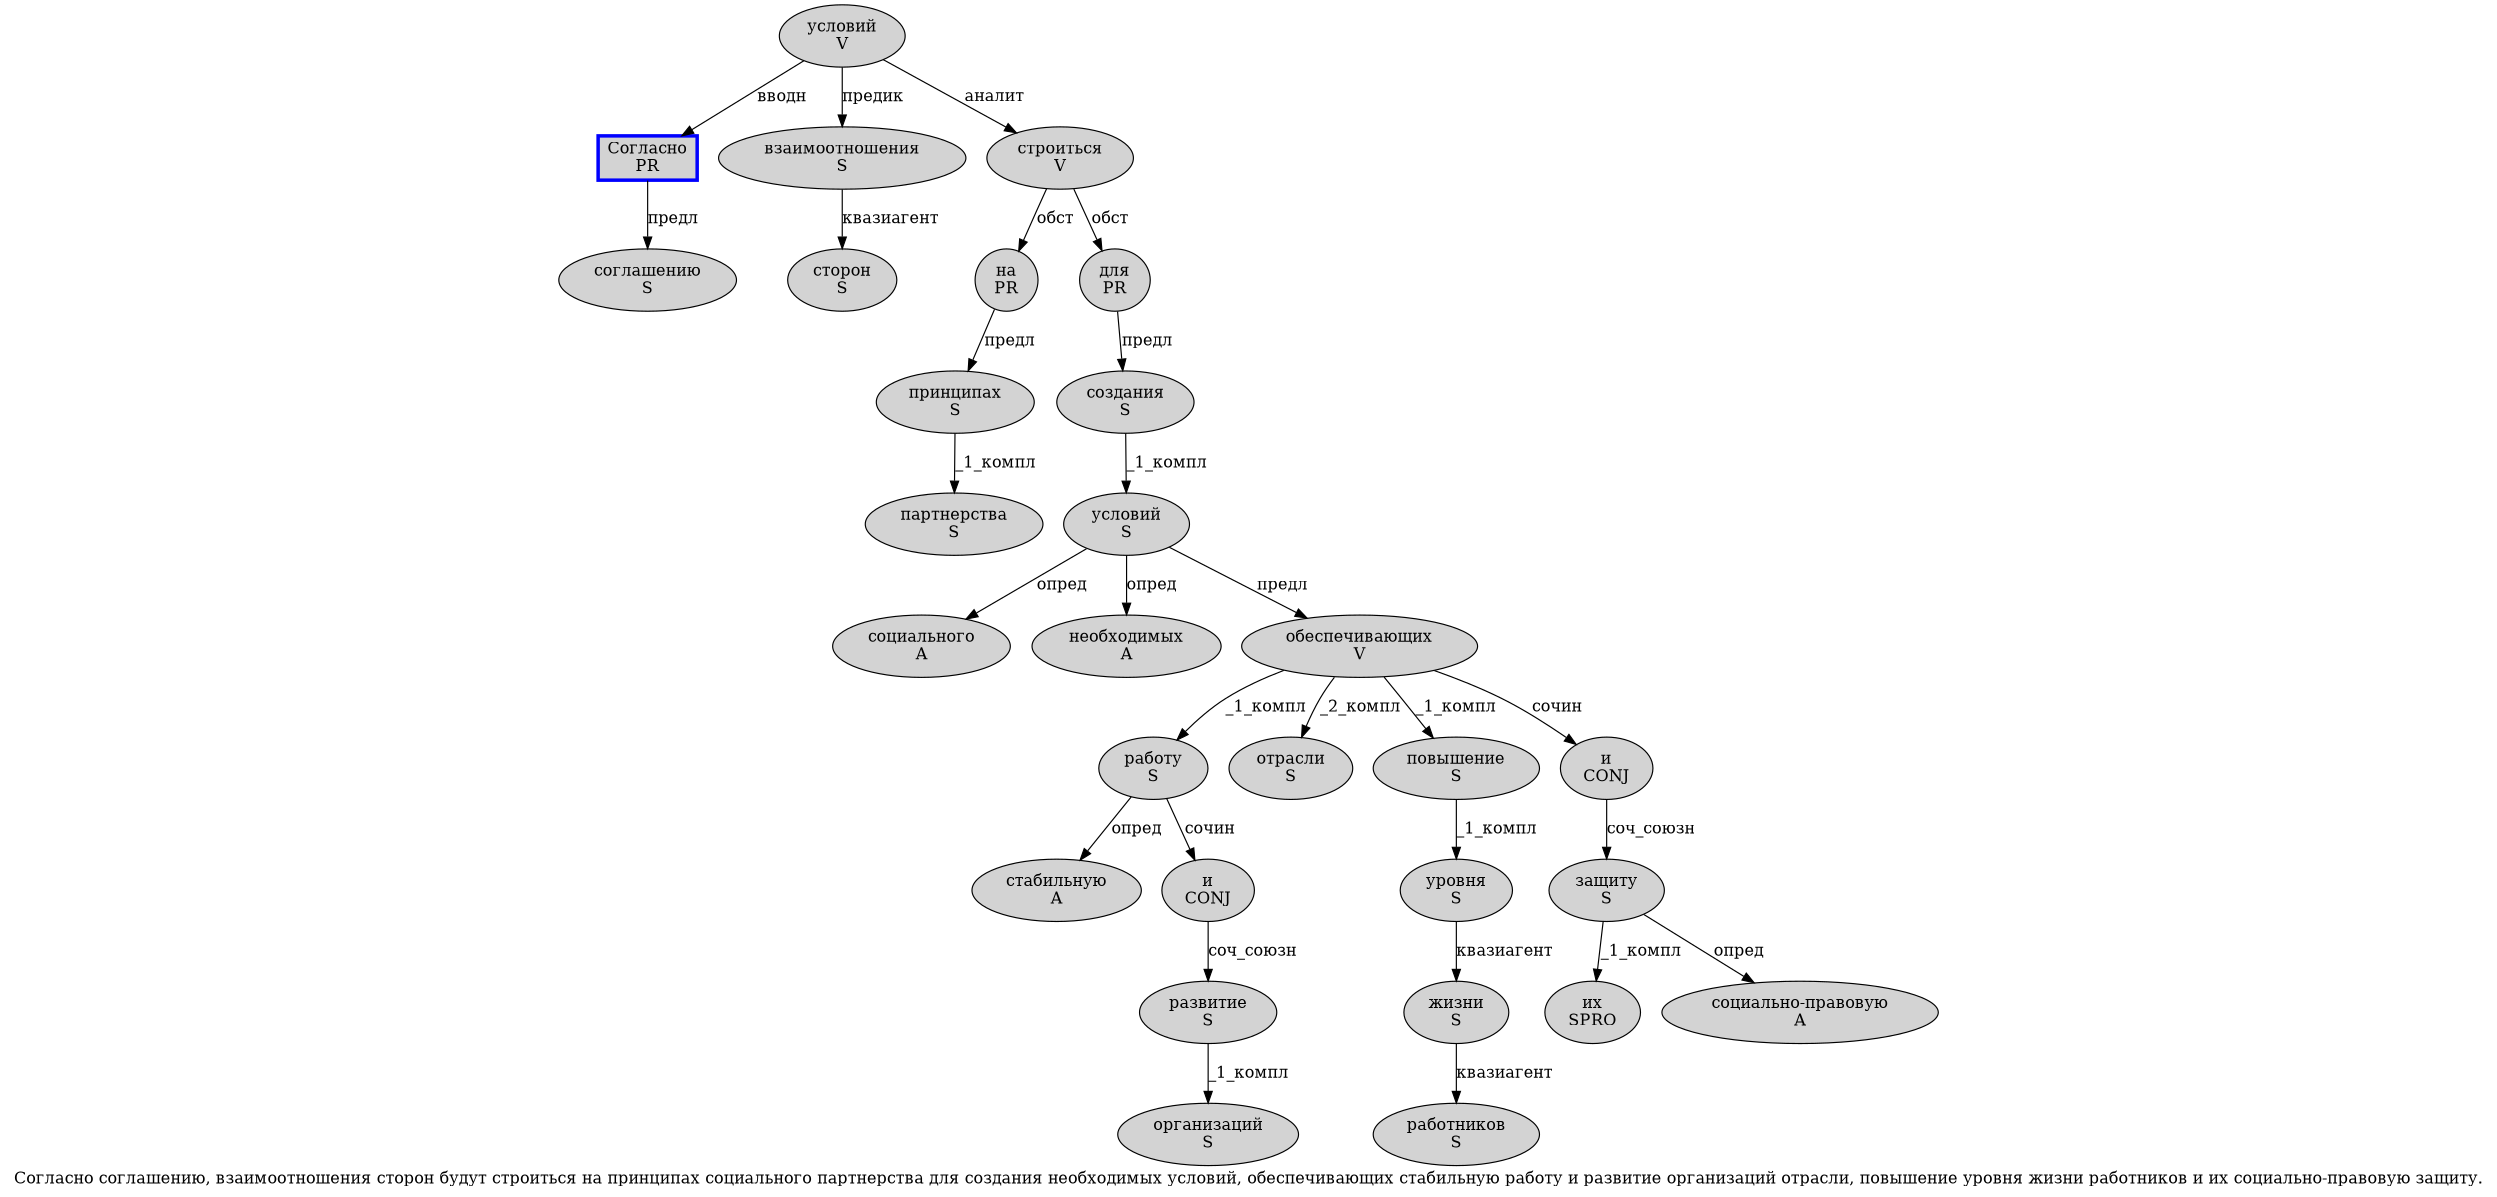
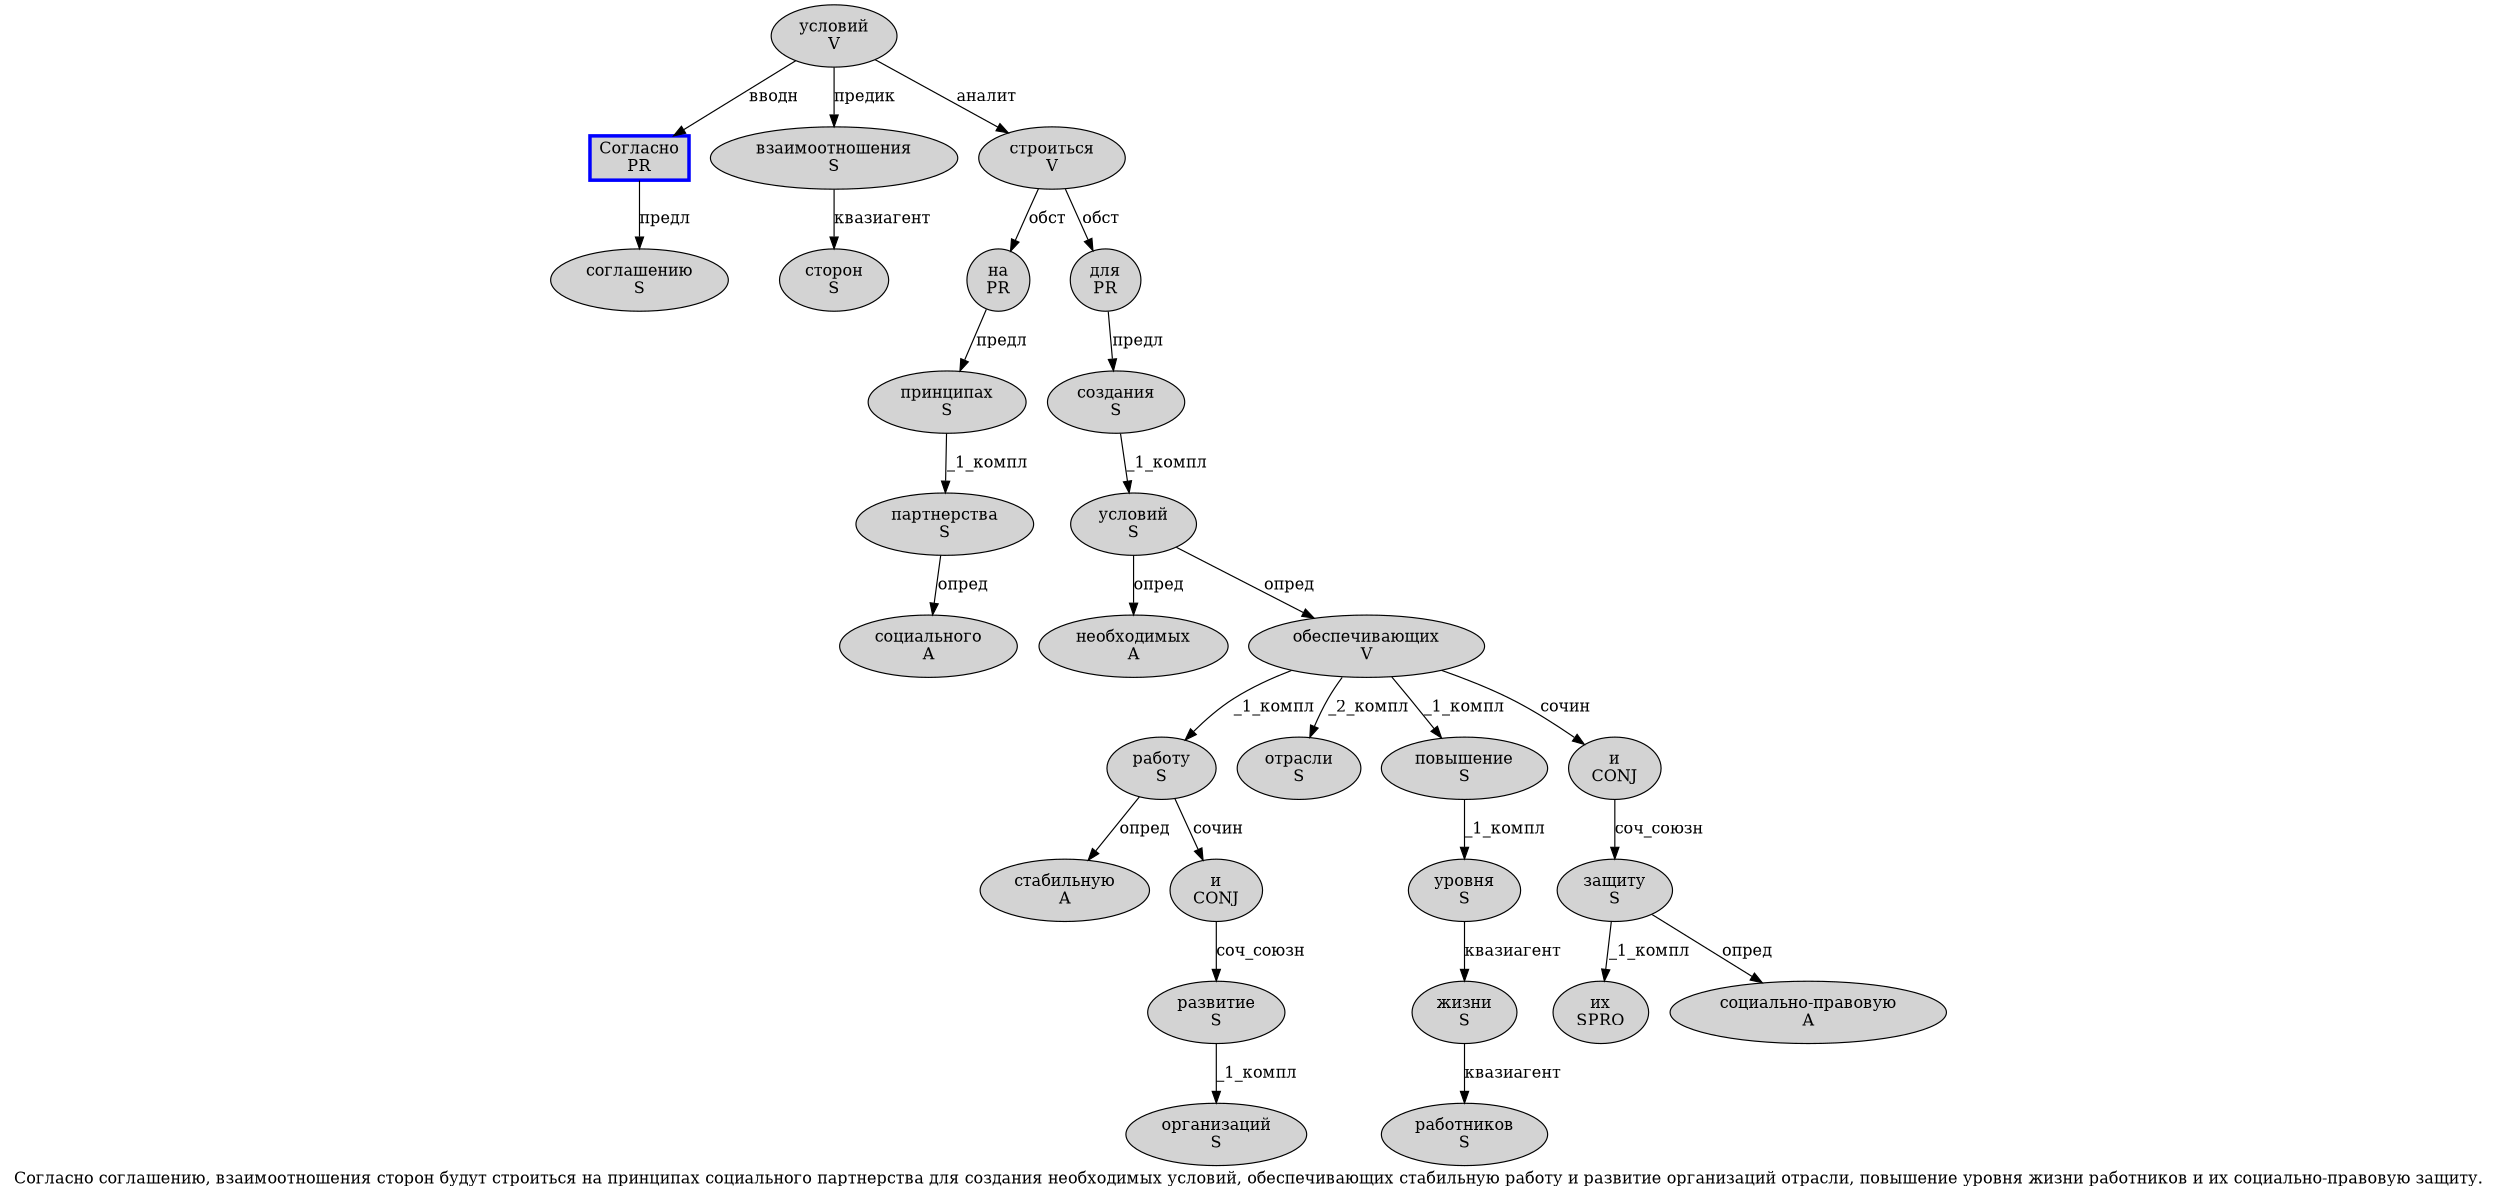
edge "условий S" -> "социального A": now "партнерства S" -> "социального A"
edge "условий S" -> "обеспечивающих V": label "предл" -> "опред"
